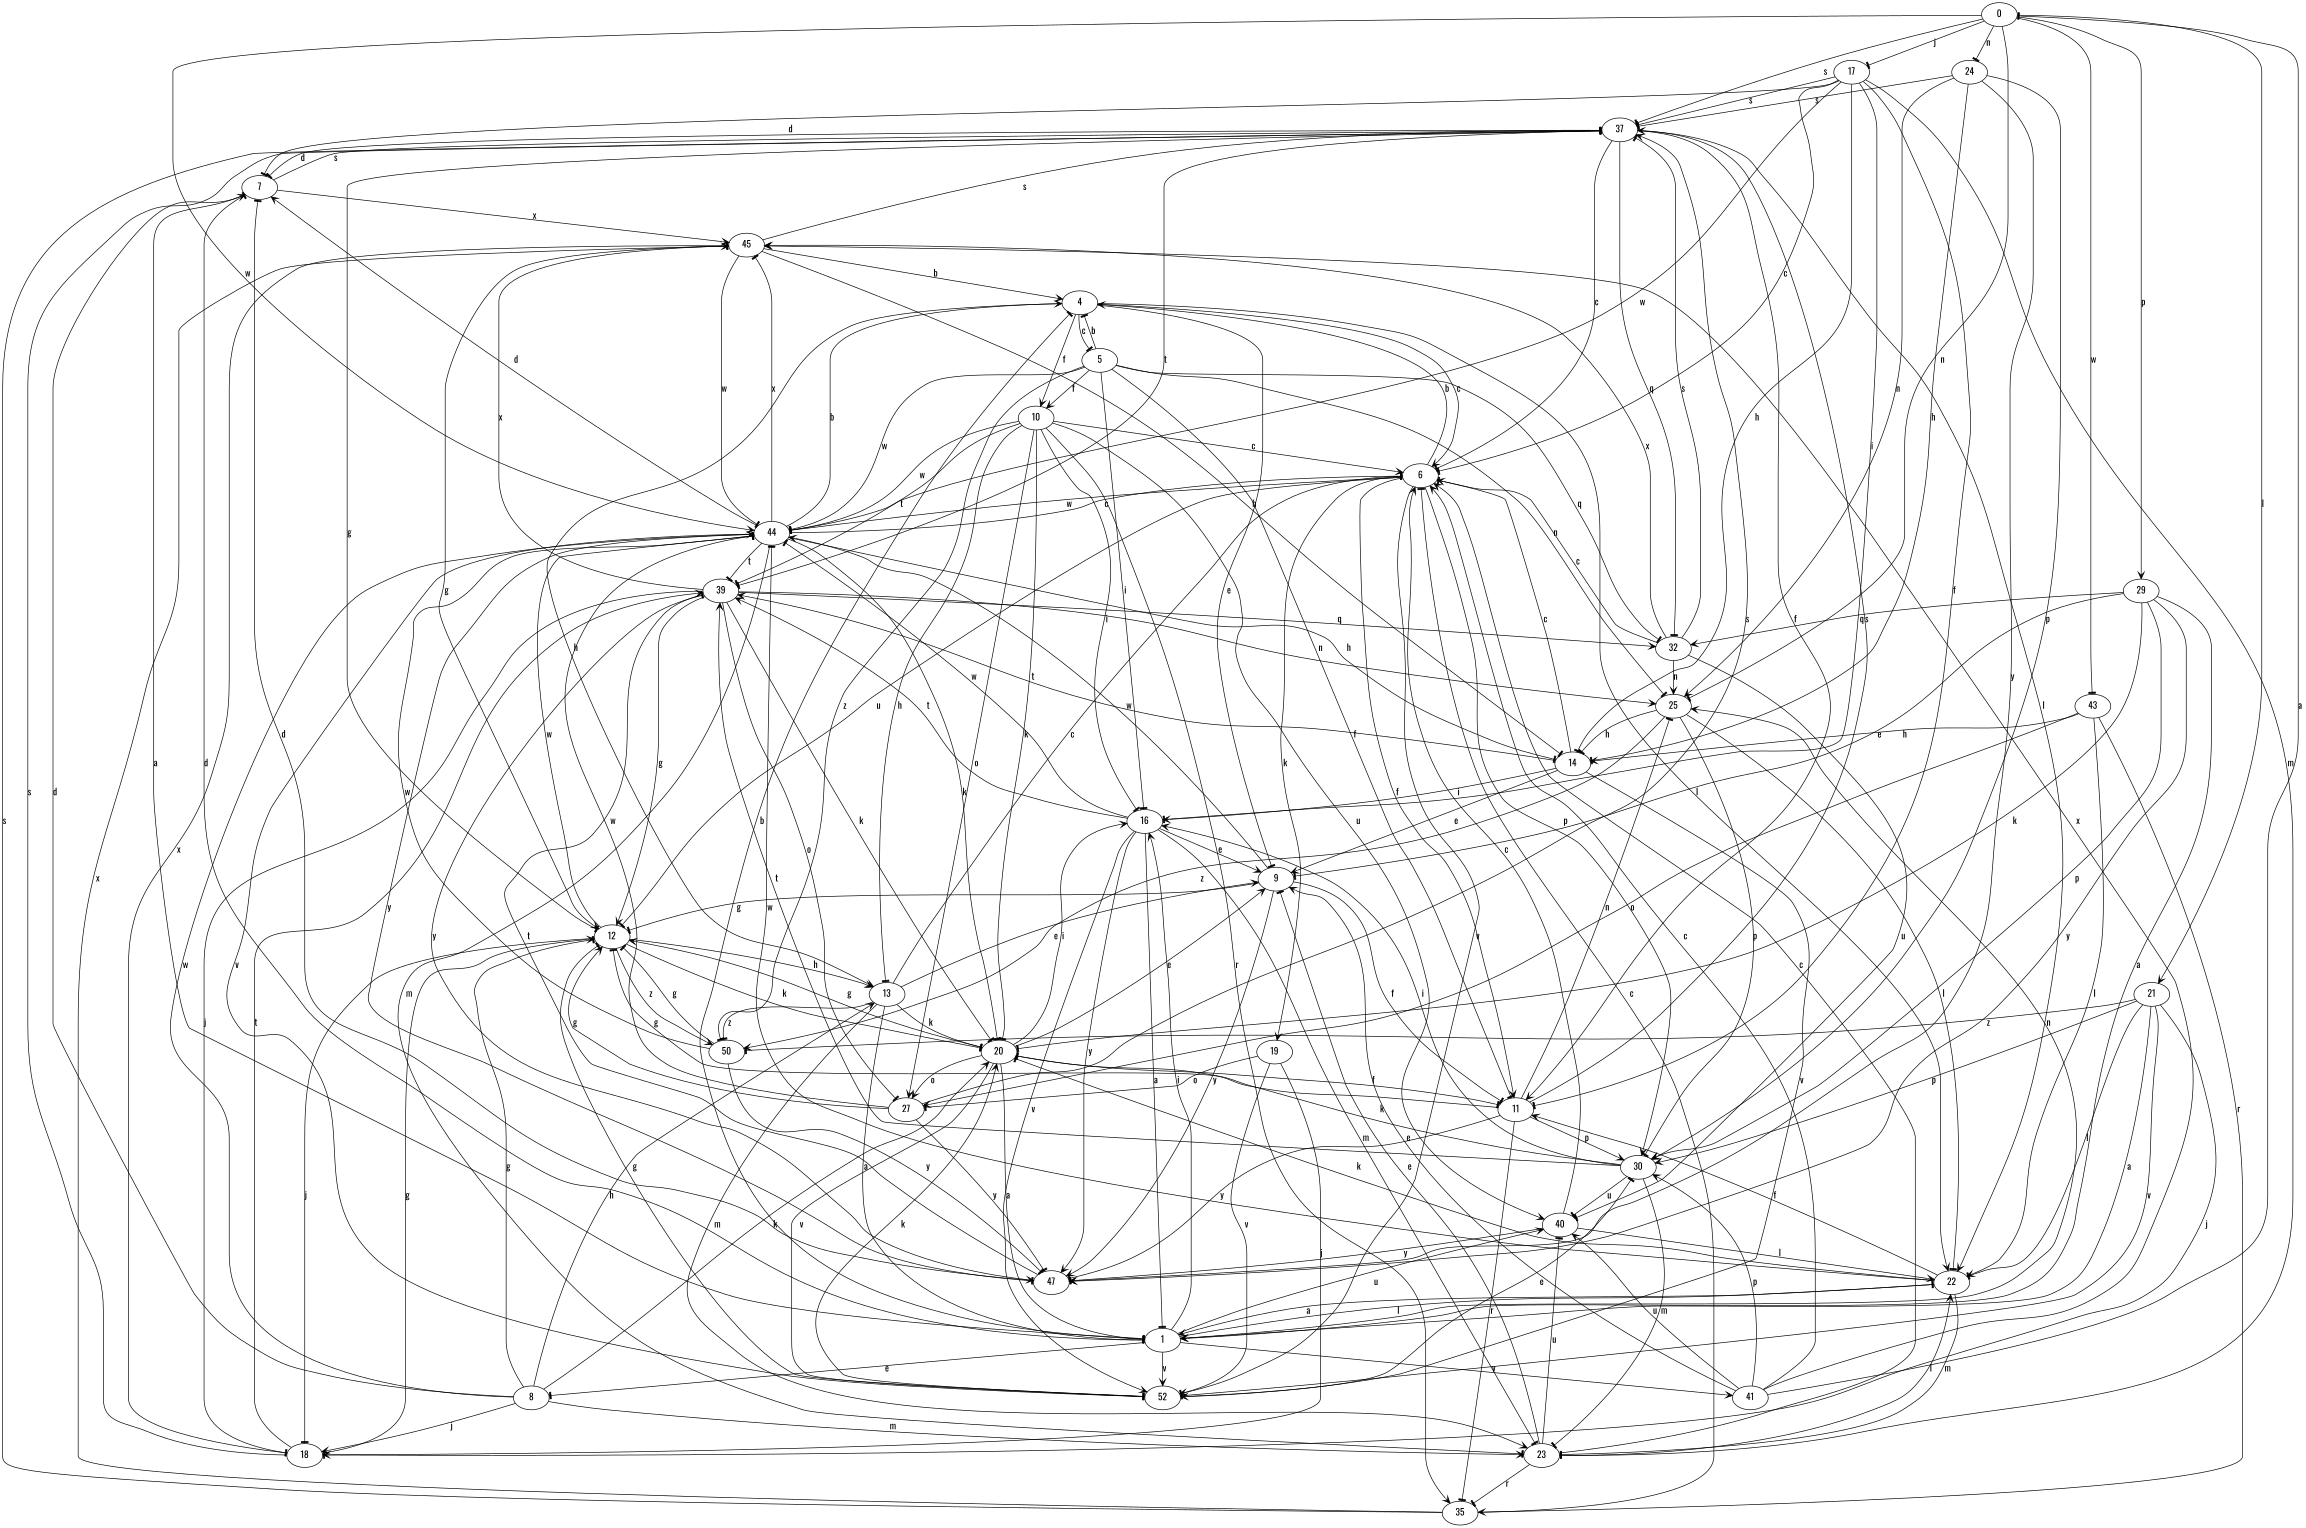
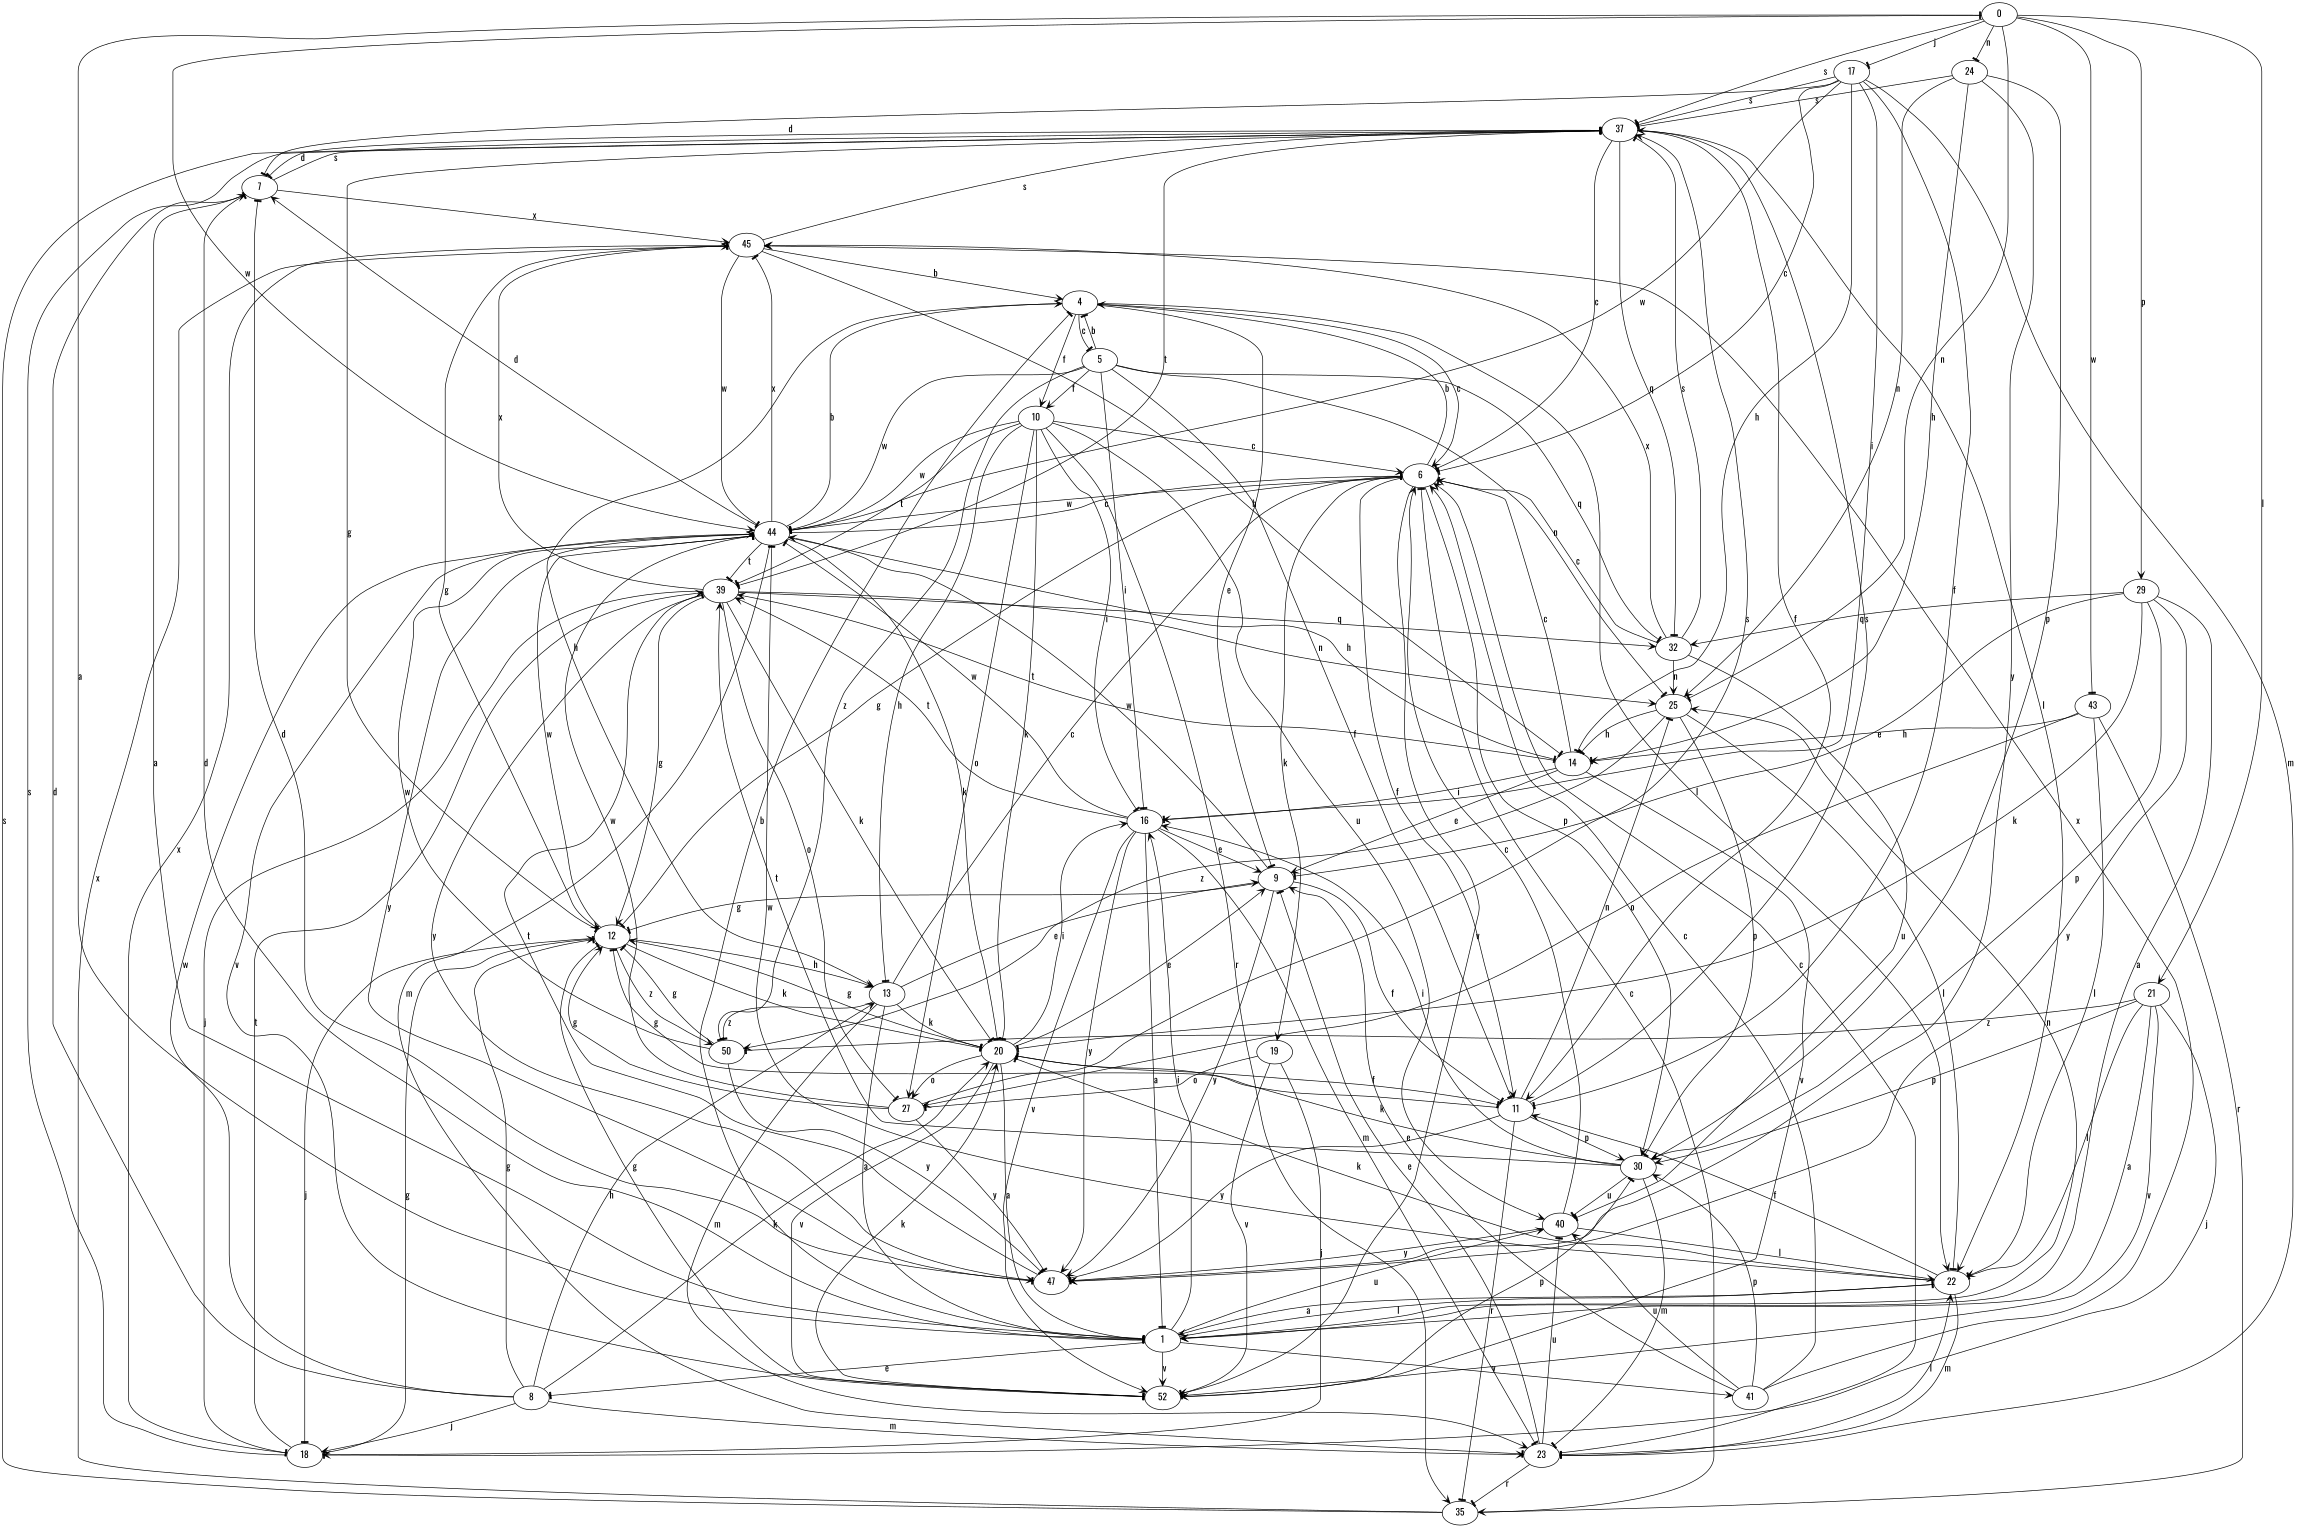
edge "6" -> "12": label "u" -> "g"
edge "41" -> "0": now "1" -> "0"
edge "52" -> "30": label "e" -> "p"
